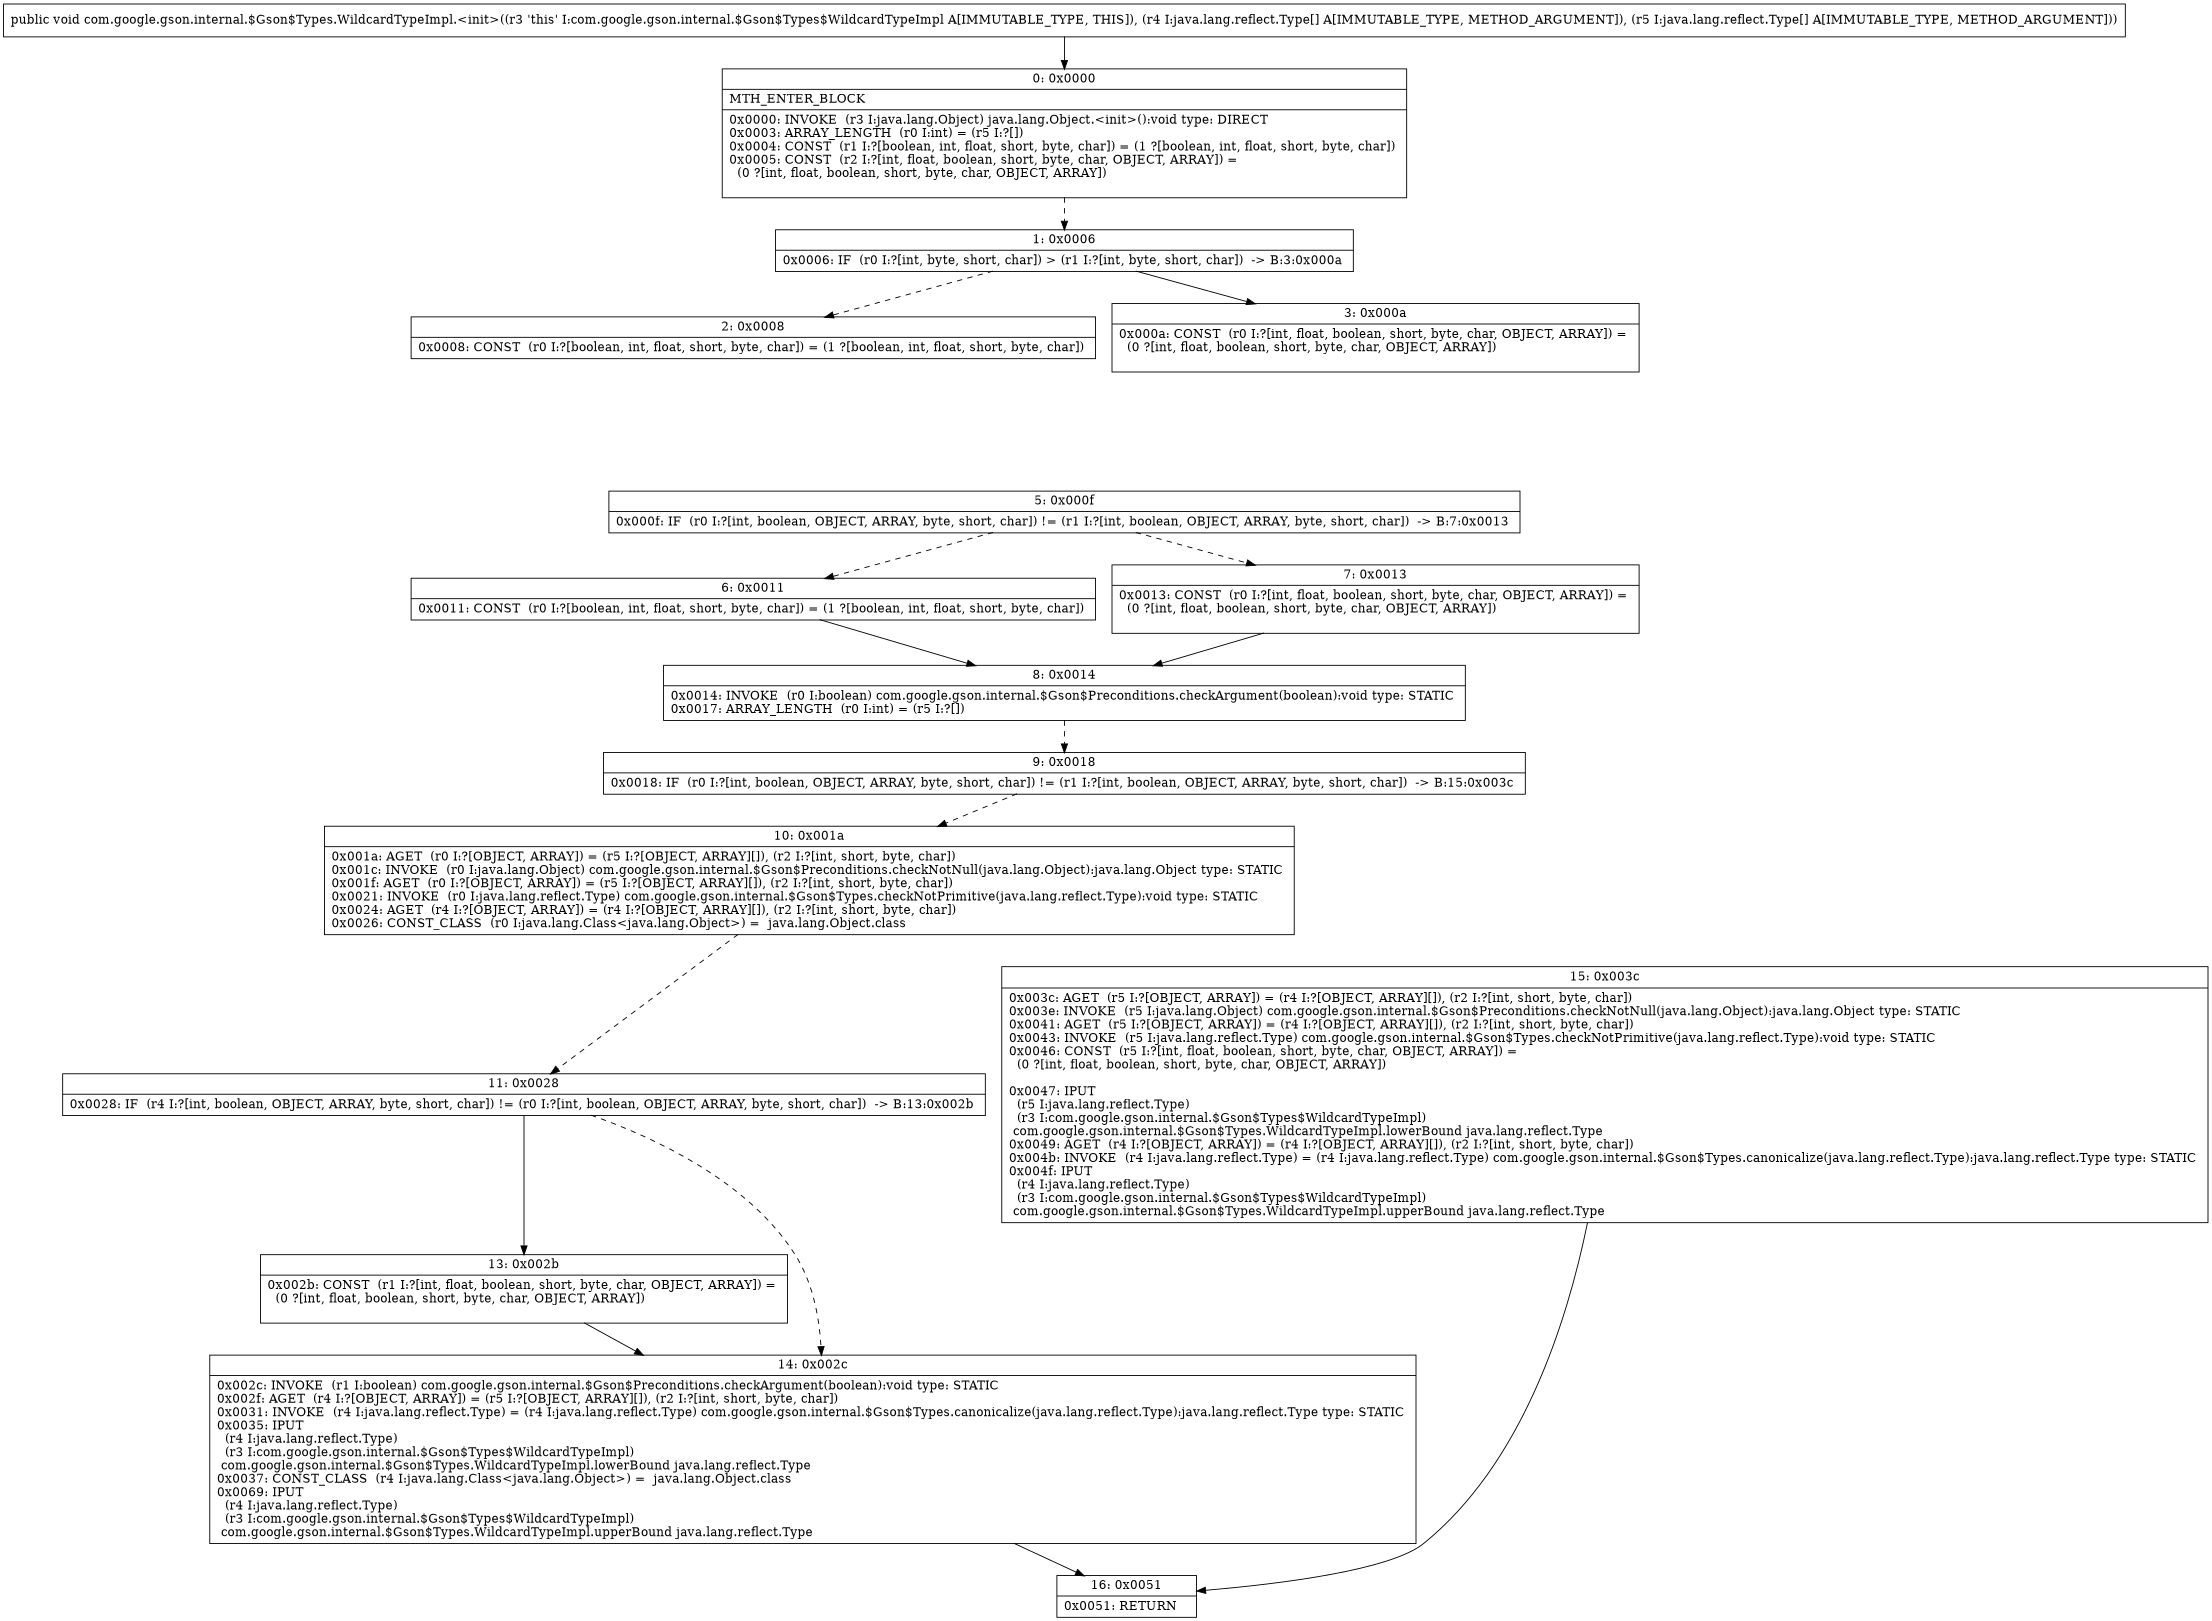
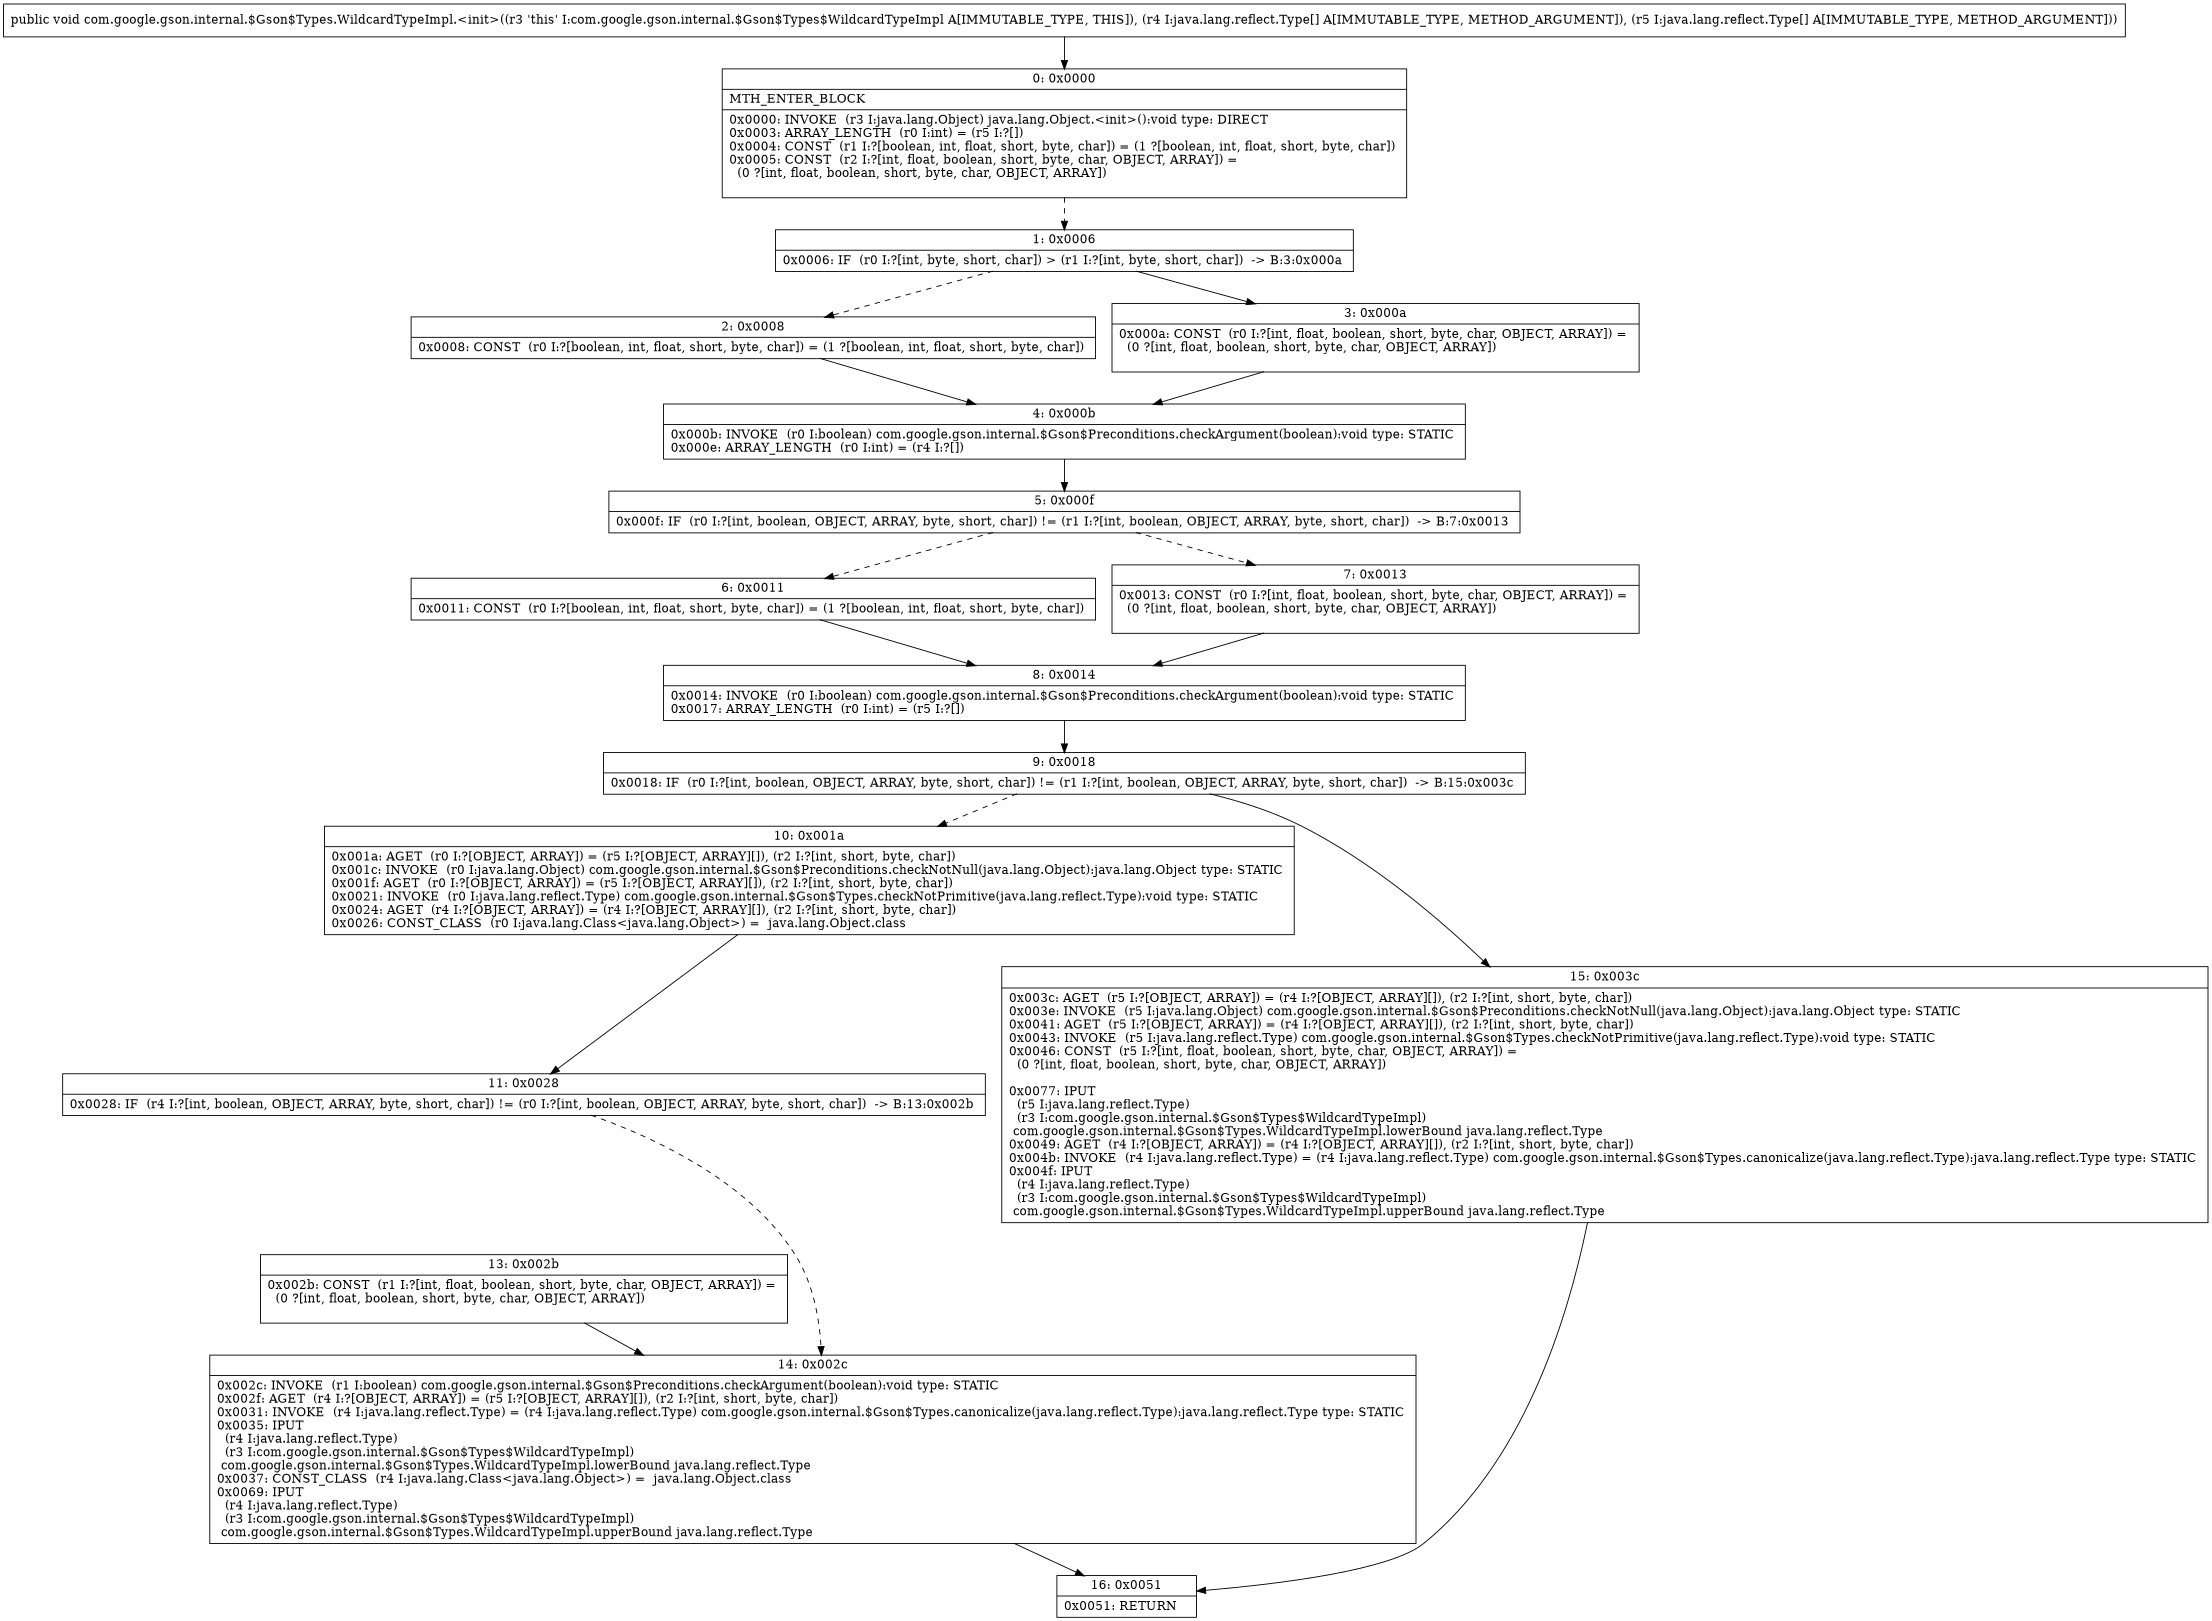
node "4: 0x000b": added
edge "8: 0x0014" -> "9: 0x0018": style dashed -> solid
edge "9: 0x0018" -> "15: 0x003c": added
edge "10: 0x001a" -> "11: 0x0028": style dashed -> solid
node "15: 0x003c": text "0x0047: IPUT" -> "0x0077: IPUT"
edge "11: 0x0028" -> "13: 0x002b": removed
